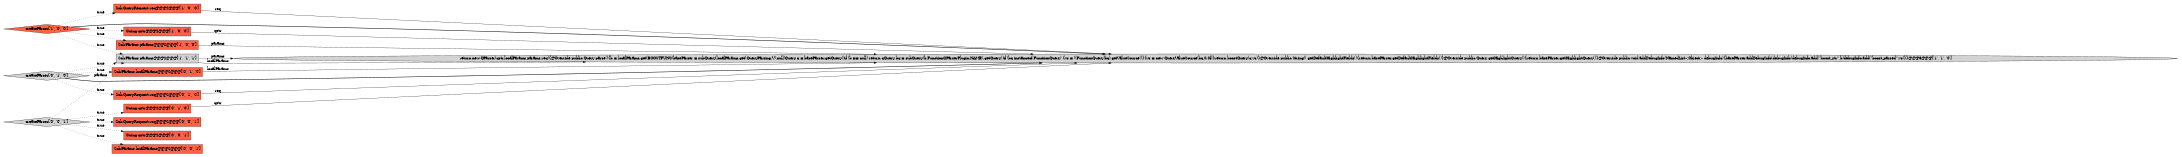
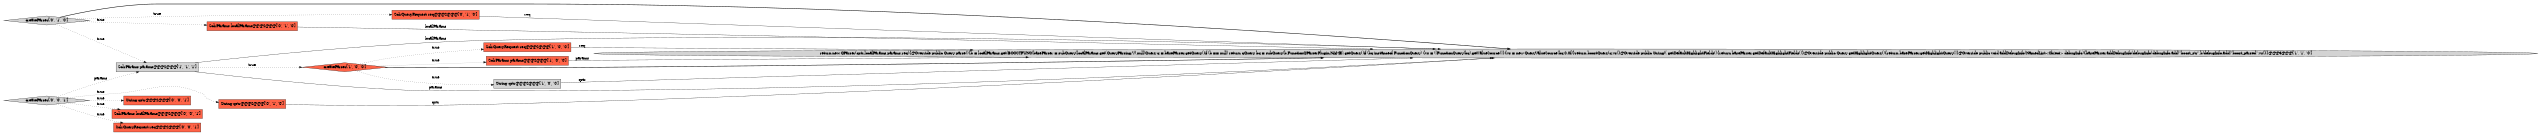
node "String qstr@@@2@@@['1', '0', '0']": fillcolor tomato -> lightgray
edge "createParser['1', '0', '0']" -> "SolrParams params@@@2@@@['1', '1', '1']": reversed
